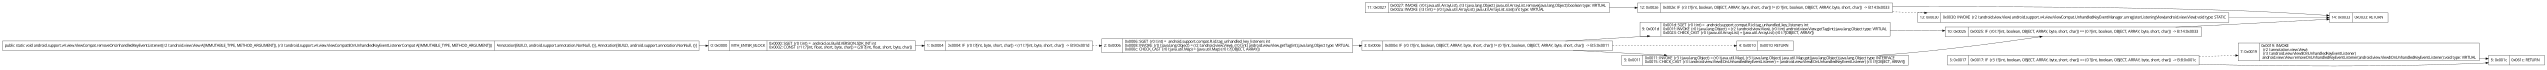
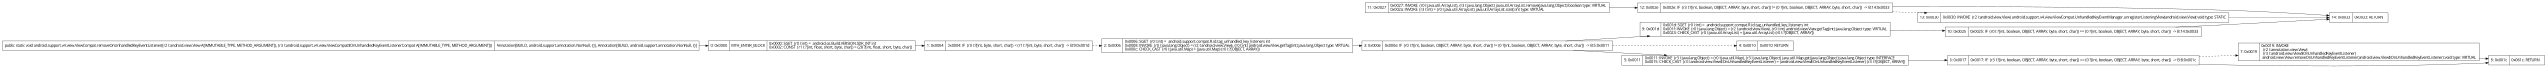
edge "5: 0x0011" -> "10: 0x0025": now "5: 0x0011" -> "6: 0x0017"
